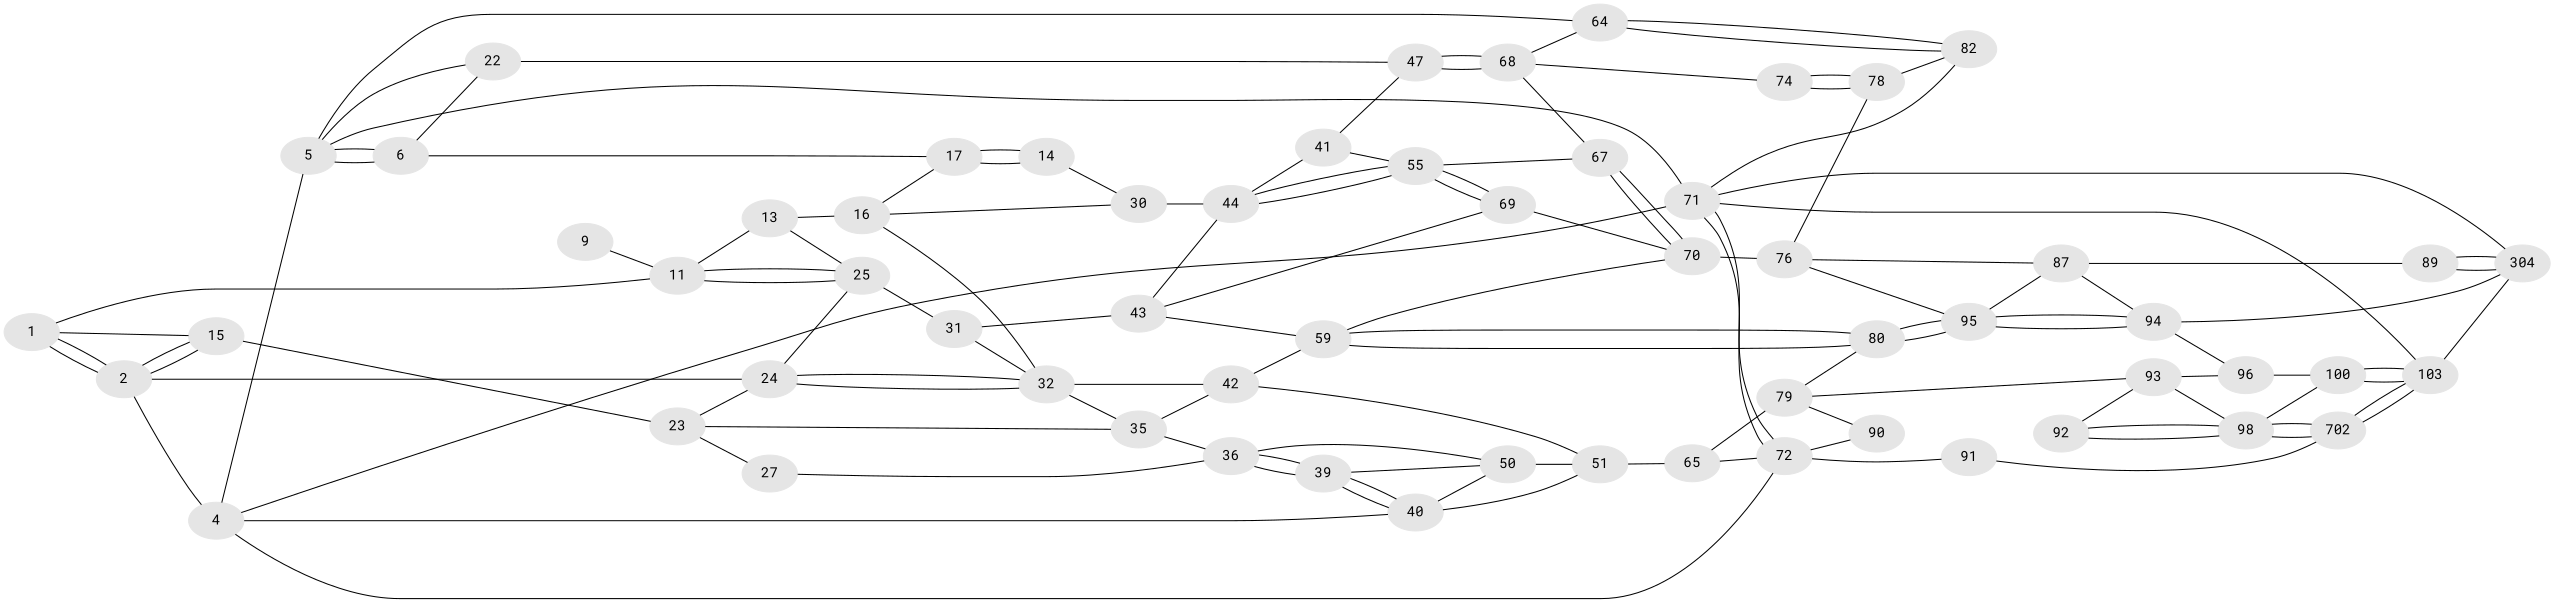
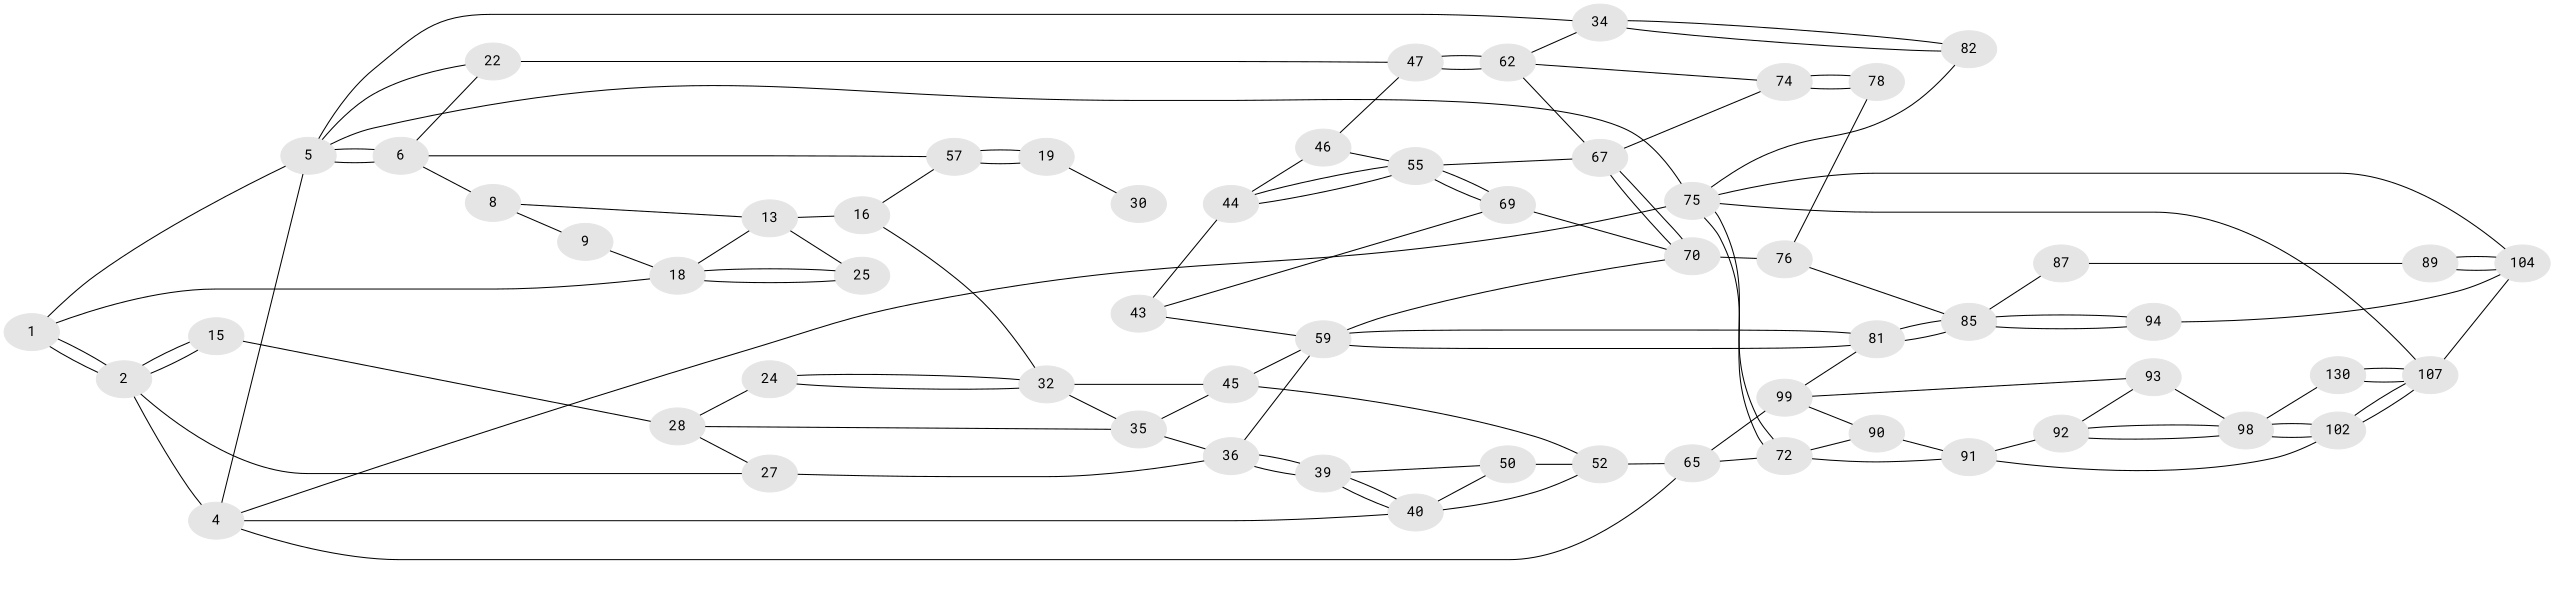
node "64": label "64" -> "34"
node "68": label "68" -> "62"
edge "82" -- "78": removed
edge "74" -- "67": added
node "41": label "41" -> "46"
node "17": label "17" -> "57"
node "14": label "14" -> "19"
node "71": label "71" -> "75"
node "8": added
edge "30" -- "44": removed
edge "30" -- "16": removed
edge "76" -- "87": removed
node "304": label "304" -> "104"
node "11": label "11" -> "18"
edge "87" -- "94": removed
edge "25" -- "24": removed
node "95": label "95" -> "85"
node "31": removed
edge "1" -- "15": now "1" -- "5"
node "80": label "80" -> "81"
node "96": removed
node "100": label "100" -> "130"
node "103": label "103" -> "107"
edge "2" -- "24": now "2" -- "27"
node "42": label "42" -> "45"
node "79": label "79" -> "99"
node "23": label "23" -> "28"
node "702": label "702" -> "102"
edge "90" -- "91": added
edge "92" -- "91": added
edge "36" -- "50": now "36" -- "59"
node "51": label "51" -> "52"
edge "72" -- "4": now "65" -- "4"
